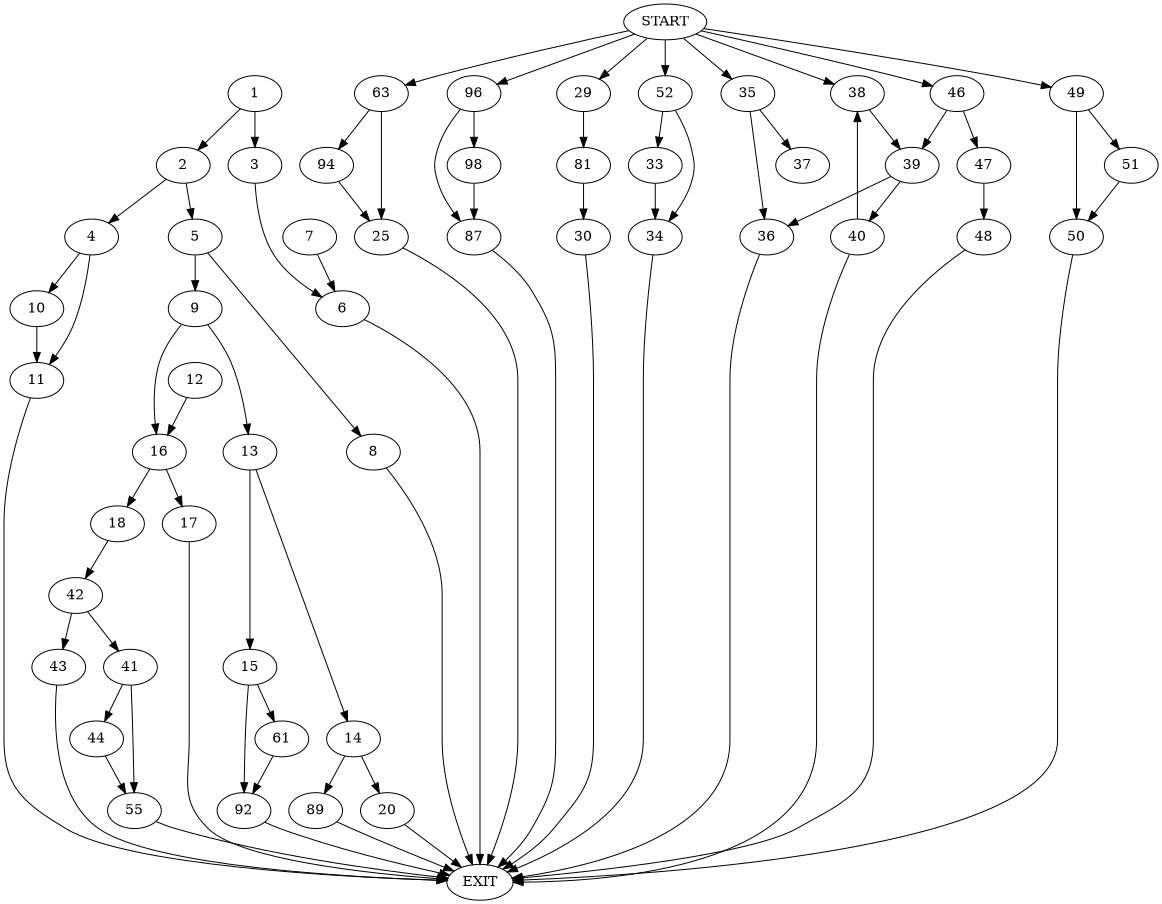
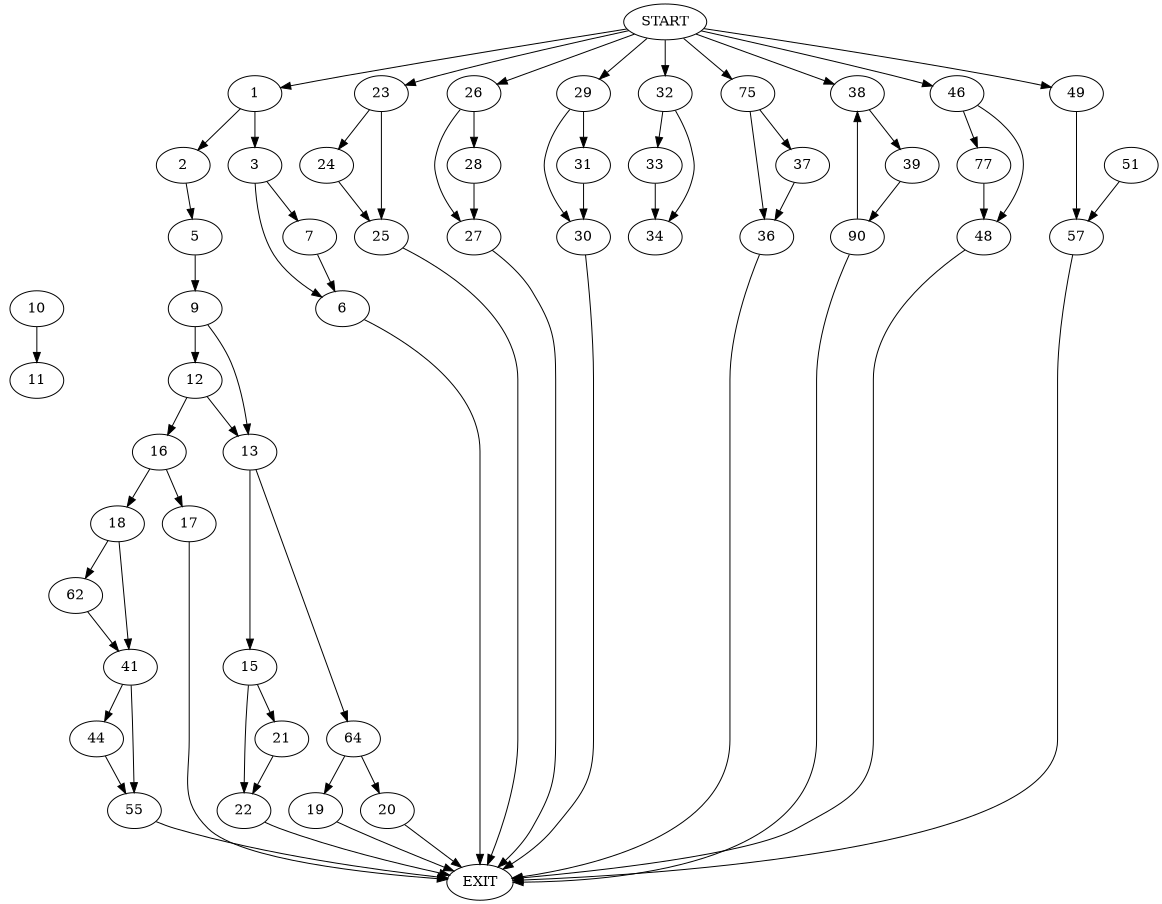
edge "START" -> "1": added
node "63": label "63" -> "23"
node "96": label "96" -> "26"
node "52": label "52" -> "32"
node "35": label "35" -> "75"
edge "46" -> "39": now "46" -> "48"
edge "49" -> "51": removed
edge "29" -> "30": added
node "94": label "94" -> "24"
node "98": label "98" -> "28"
node "81": label "81" -> "31"
node "47": label "47" -> "77"
edge "3" -> "7": added
edge "39" -> "36": now "37" -> "36"
node "4": removed
node "87": label "87" -> "27"
node "40": label "40" -> "90"
node "50": label "50" -> "57"
edge "9" -> "16": now "9" -> "12"
edge "12" -> "13": added
node "8": removed
edge "18" -> "41": added
edge "34" -> "EXIT": removed
node "42": label "42" -> "62"
node "43": removed
node "61": label "61" -> "21"
node "14": label "14" -> "64"
edge "11" -> "EXIT": removed
node "92": label "92" -> "22"
node "89": label "89" -> "19"
